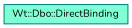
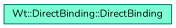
node "Wt::Dbo::DirectBinding": label "Wt::Dbo::DirectBinding" -> "Wt::DirectBinding::DirectBinding"
